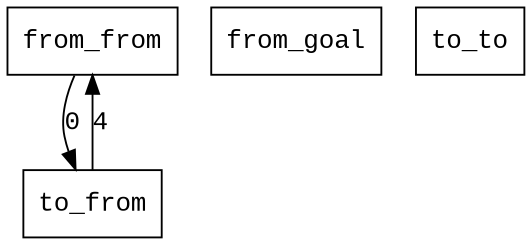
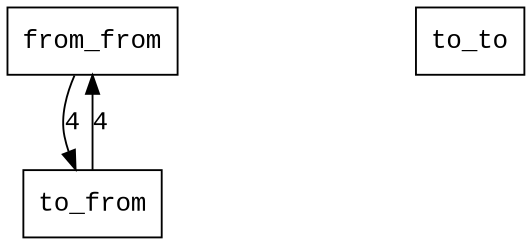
node "from_goal": removed
edge "from_from" -> "to_from": label "0" -> "4"
